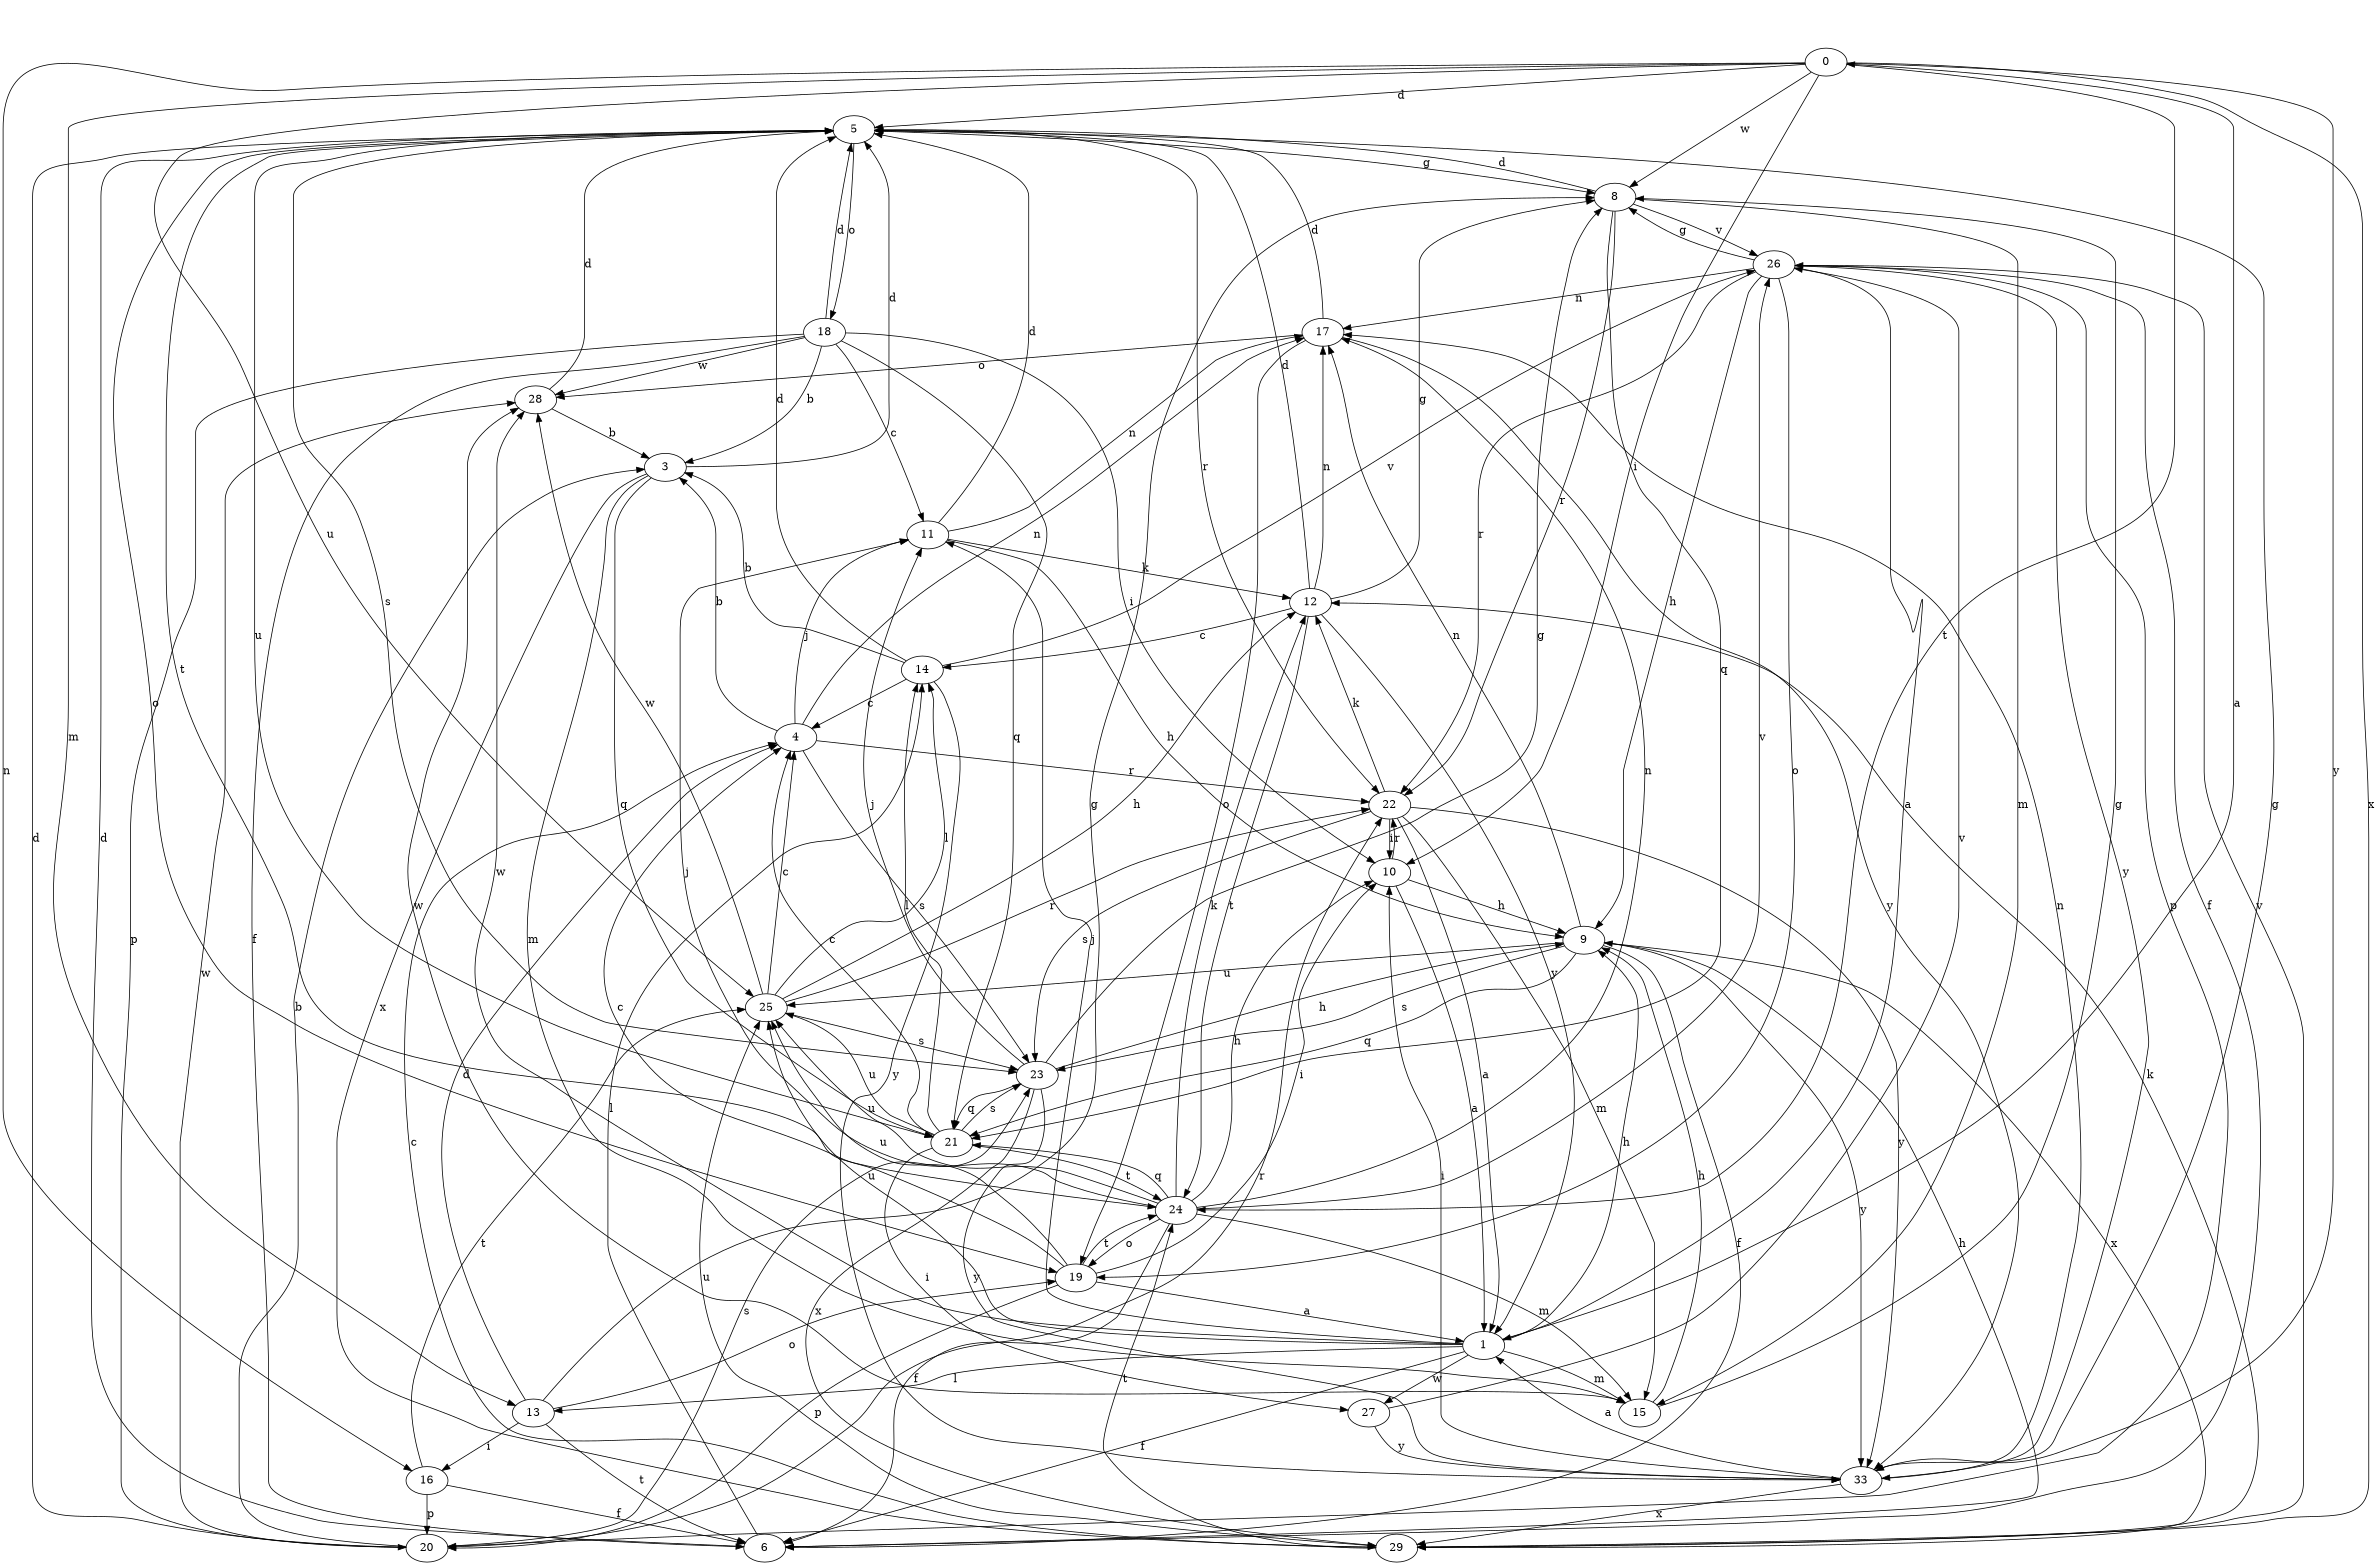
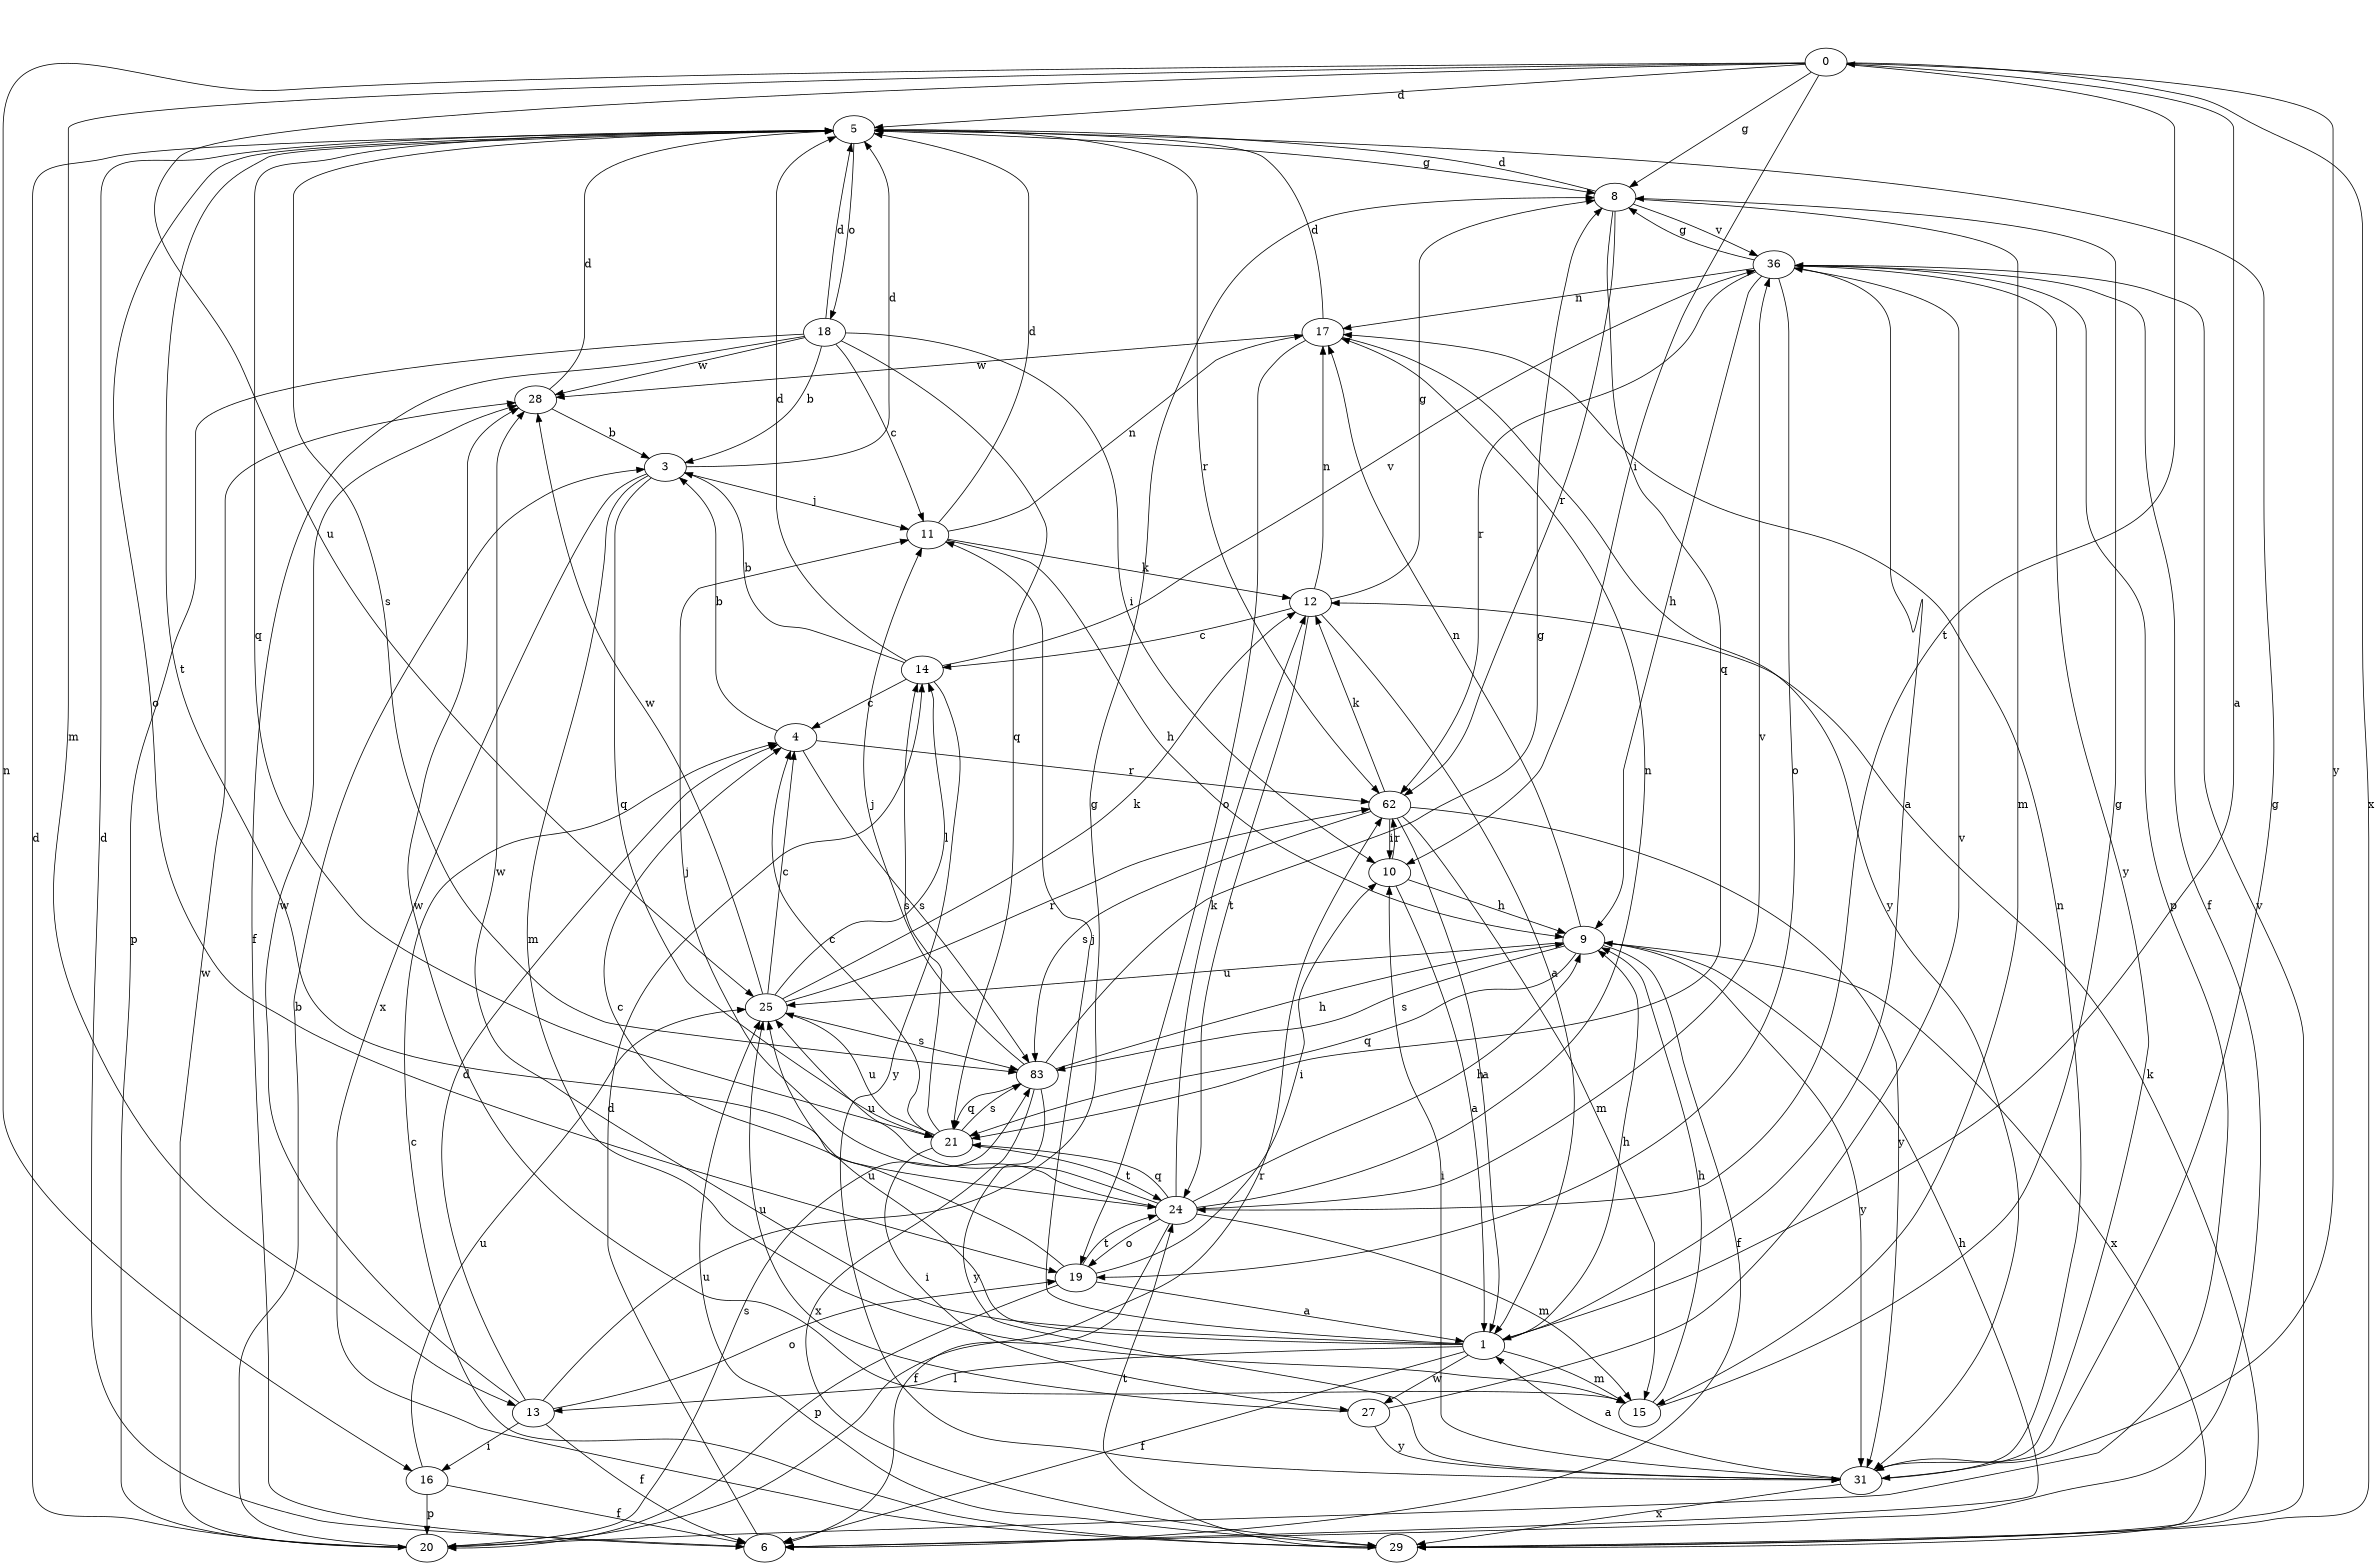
edge "0" -> "8": label "w" -> "g"
edge "12" -> "5": removed, label "d"
node "26": label "26" -> "36"
edge "17" -> "28": label "o" -> "w"
edge "4" -> "17": removed, label "n"
edge "4" -> "11": now "3" -> "11"
edge "5" -> "21": label "u" -> "q"
edge "25" -> "12": label "h" -> "k"
node "22": label "22" -> "62"
edge "21" -> "14": label "l" -> "s"
edge "13" -> "28": added, label "w"
edge "12" -> "1": label "y" -> "a"
edge "24" -> "10": now "24" -> "9"
node "23": label "23" -> "83"
edge "6" -> "14": label "l" -> "d"
edge "19" -> "25": now "27" -> "25"
edge "16" -> "25": label "t" -> "u"
edge "13" -> "6": label "t" -> "f"
node "33": label "33" -> "31"
